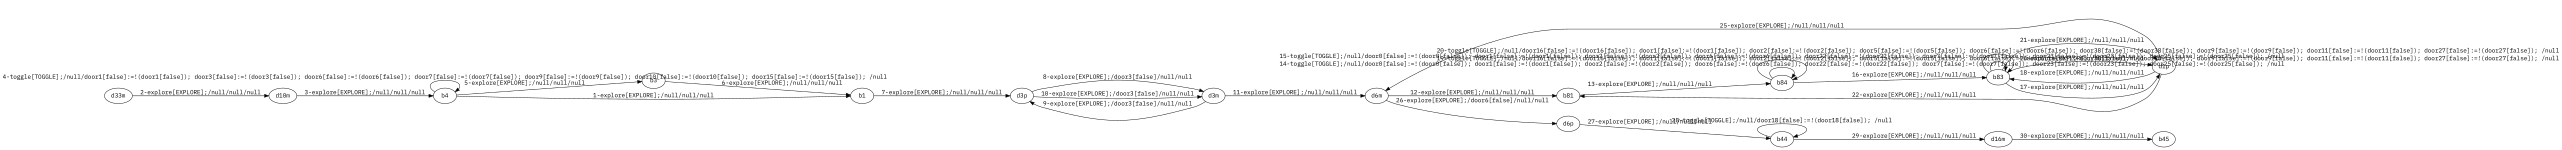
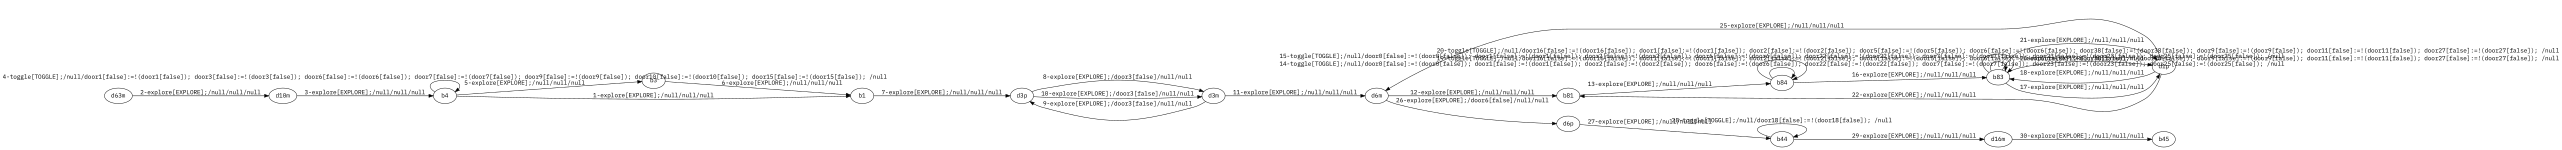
node "d33m": label "d33m" -> "d63m"
